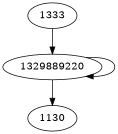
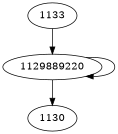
node "1333": label "1333" -> "1133"
node "1329889220": label "1329889220" -> "1129889220"
